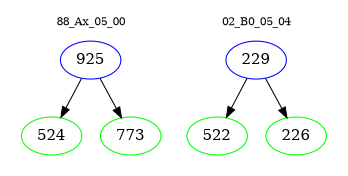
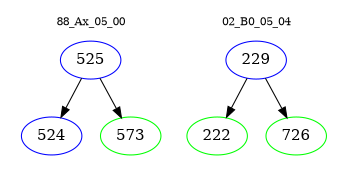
node "925": label "925" -> "525"
node "524": color green -> blue
node "773": label "773" -> "573"
node "522": label "522" -> "222"
node "226": label "226" -> "726"
